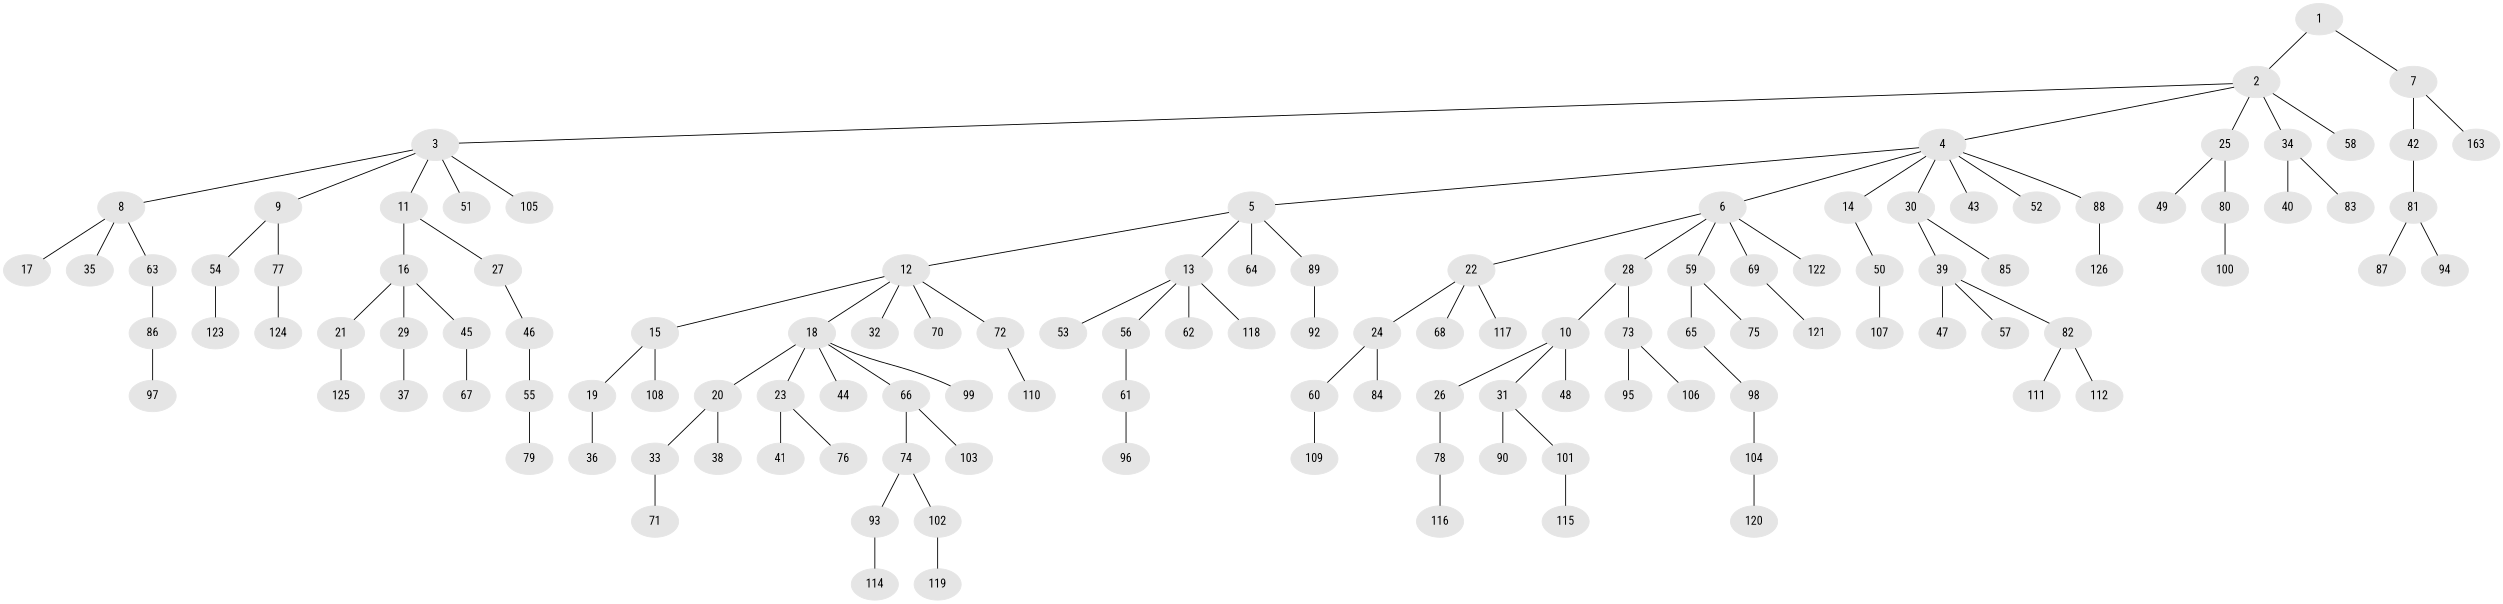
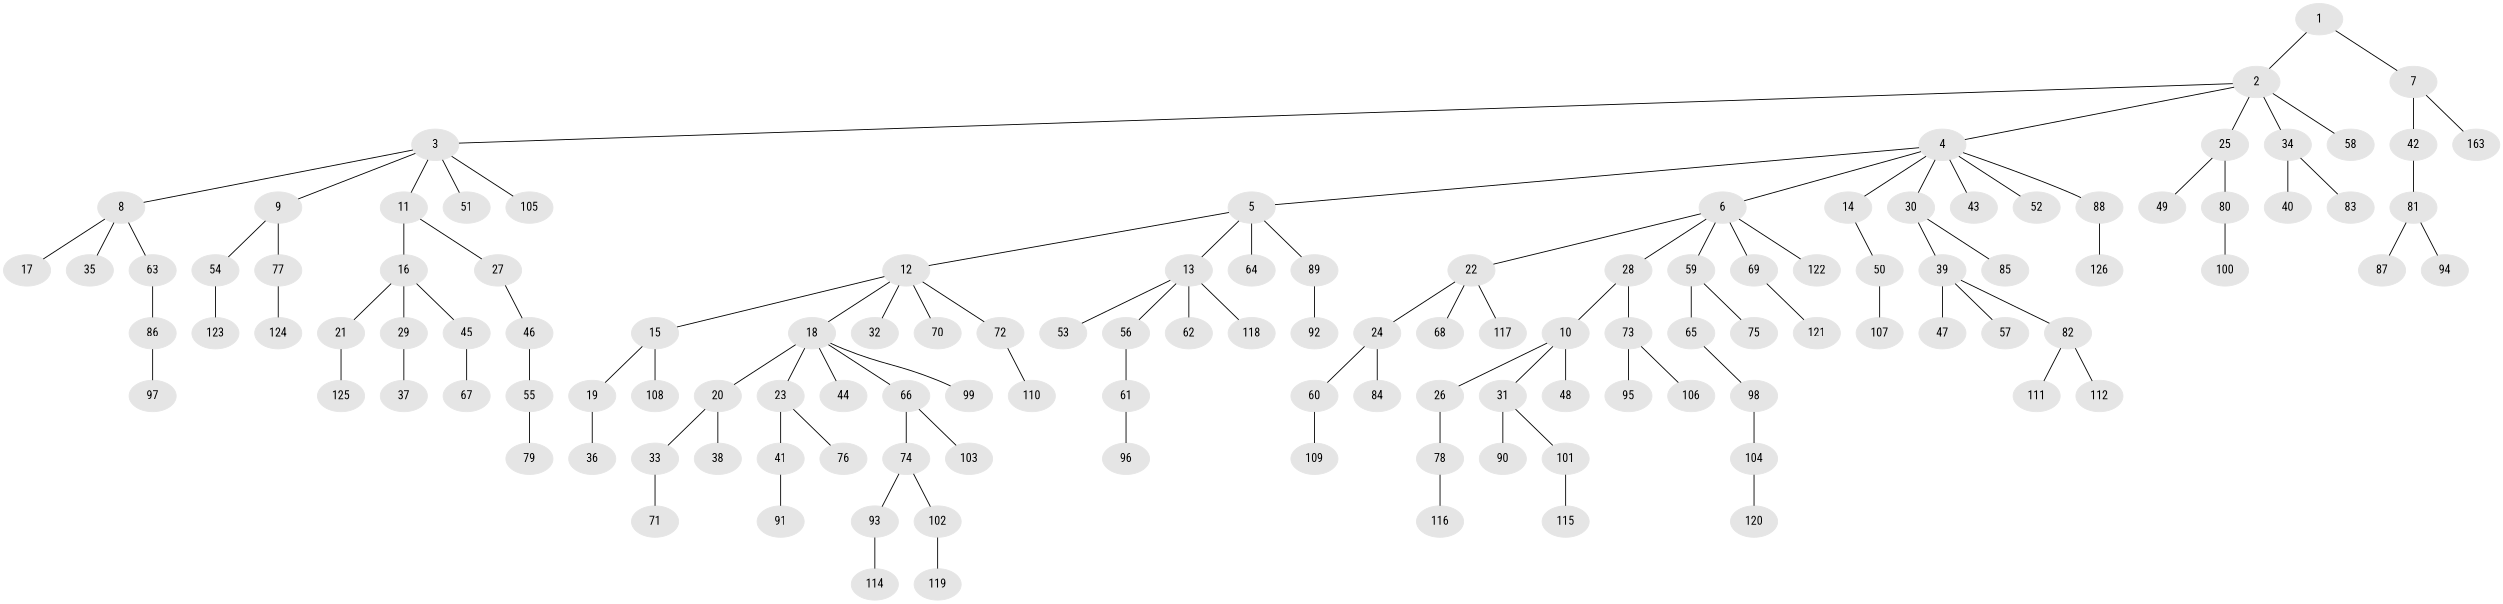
node "91": added
